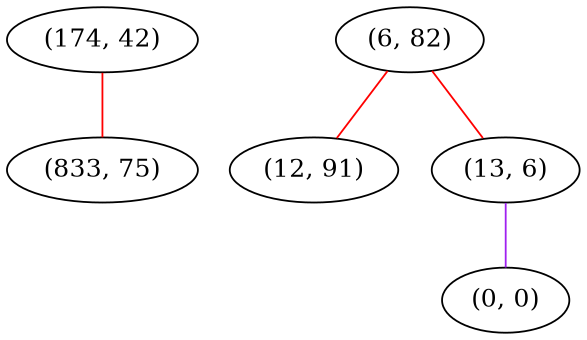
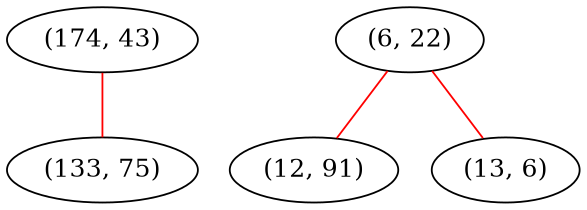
node "(174, 42)": label "(174, 42)" -> "(174, 43)"
node "(6, 82)": label "(6, 82)" -> "(6, 22)"
node "(833, 75)": label "(833, 75)" -> "(133, 75)"
node "(0, 0)": removed
